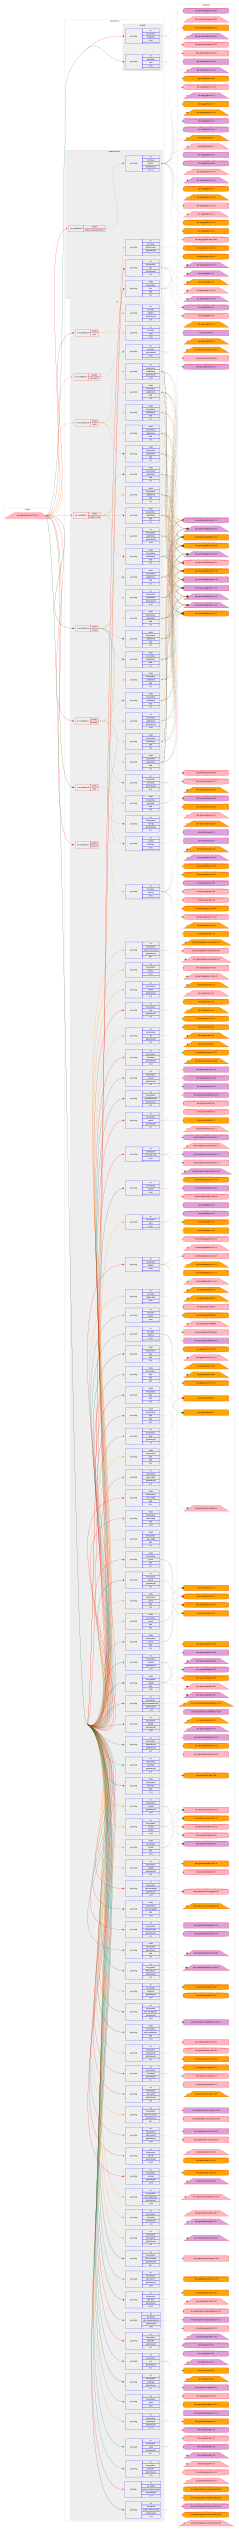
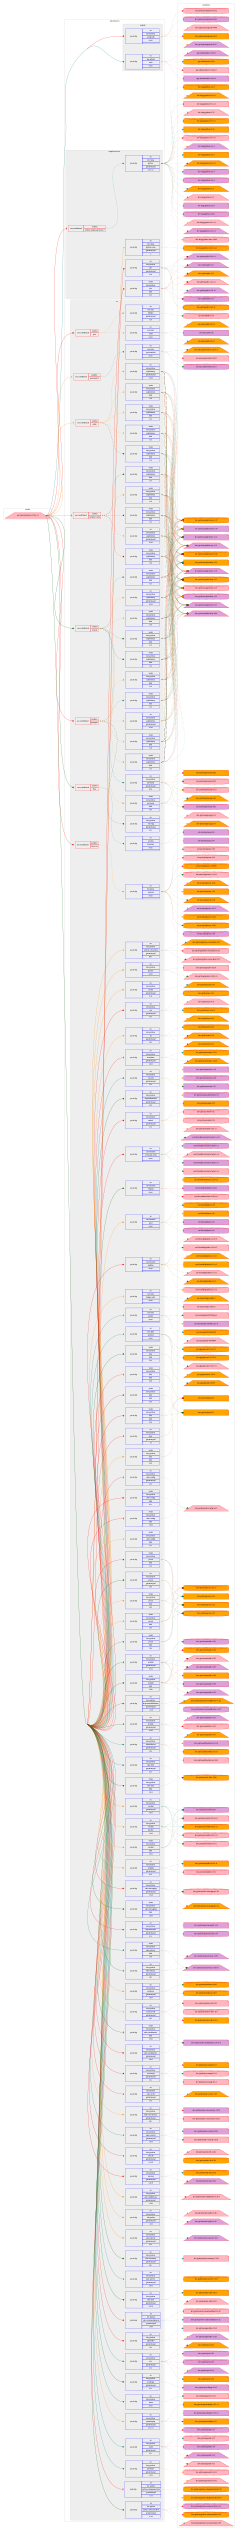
node "dev-python/alembic-0.9.5": added
